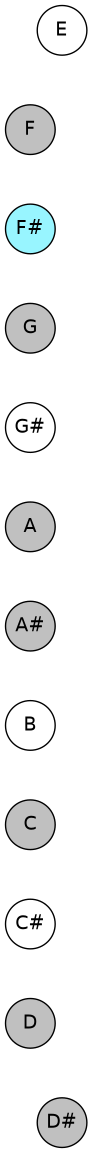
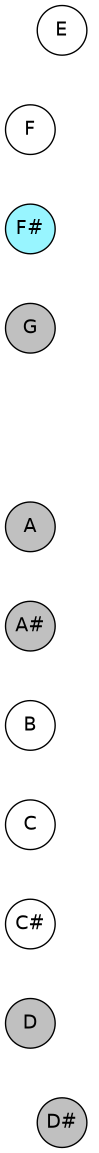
node "F": fillcolor gray -> white
node "G#": removed
node "C": fillcolor gray -> white
